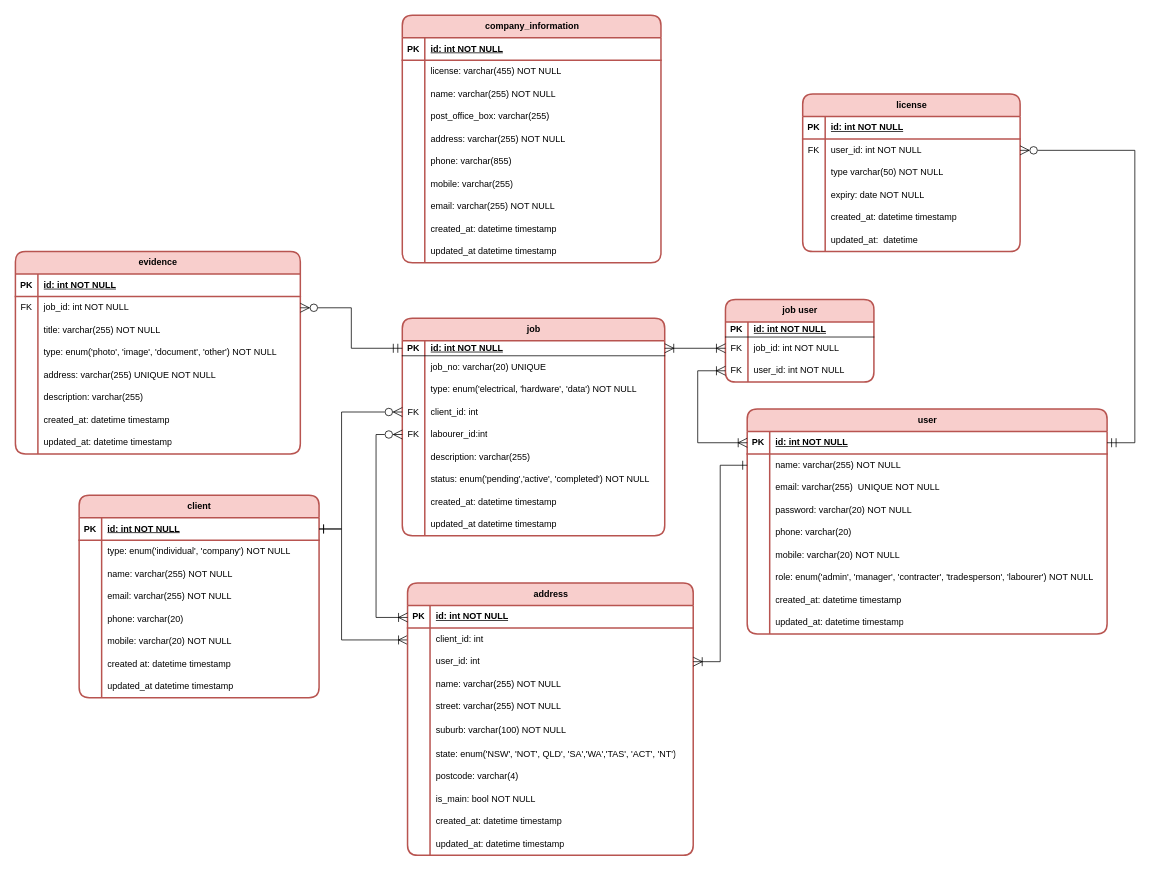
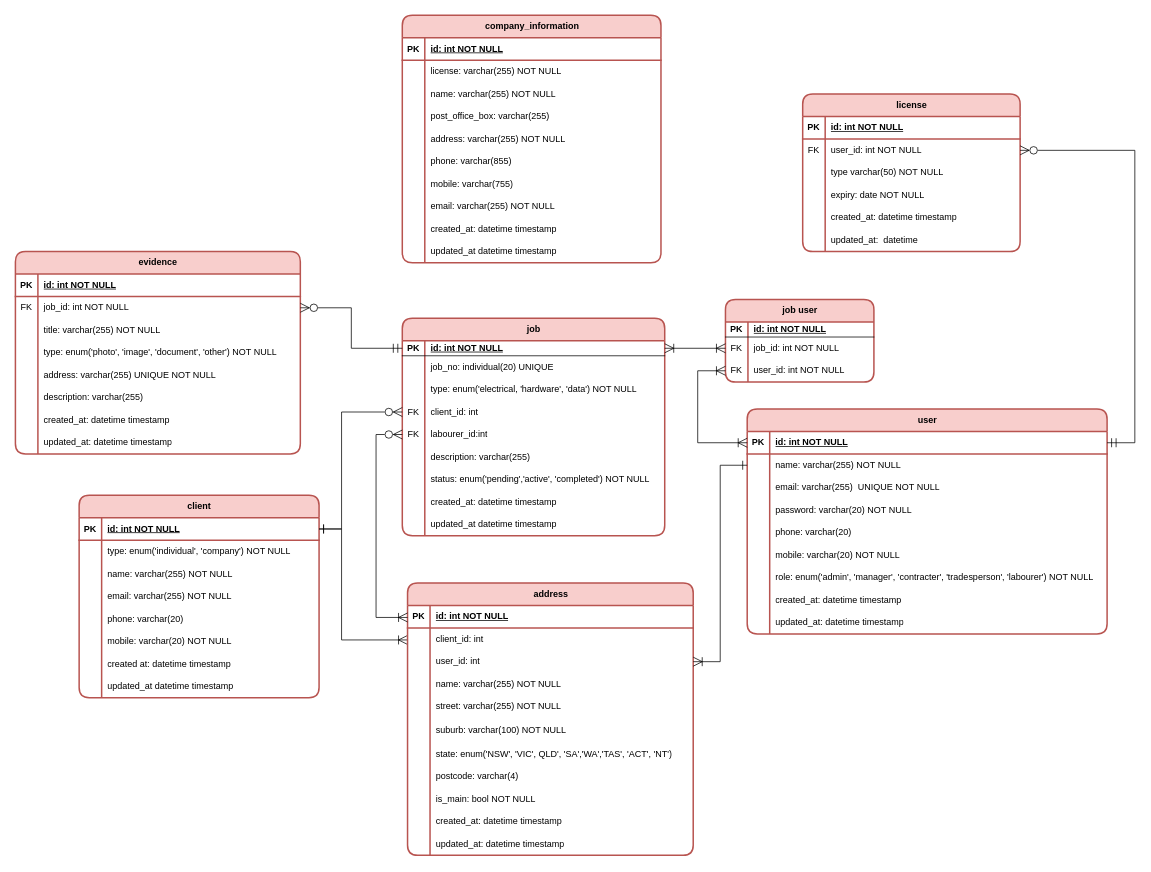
node "license: varchar(455) NOT NULL": label "license: varchar(455) NOT NULL" -> "license: varchar(255) NOT NULL"
node "mobile: varchar(255)": label "mobile: varchar(255)" -> "mobile: varchar(755)"
node "job_no: varchar(20) UNIQUE": label "job_no: varchar(20) UNIQUE" -> "job_no: individual(20) UNIQUE"
node "state: enum('NSW', 'NOT', QLD', 'SA','WA','TAS', 'ACT', 'NT')": label "state: enum('NSW', 'NOT', QLD', 'SA','WA','TAS', 'ACT', 'NT')" -> "state: enum('NSW', 'VIC', QLD', 'SA','WA','TAS', 'ACT', 'NT')"
